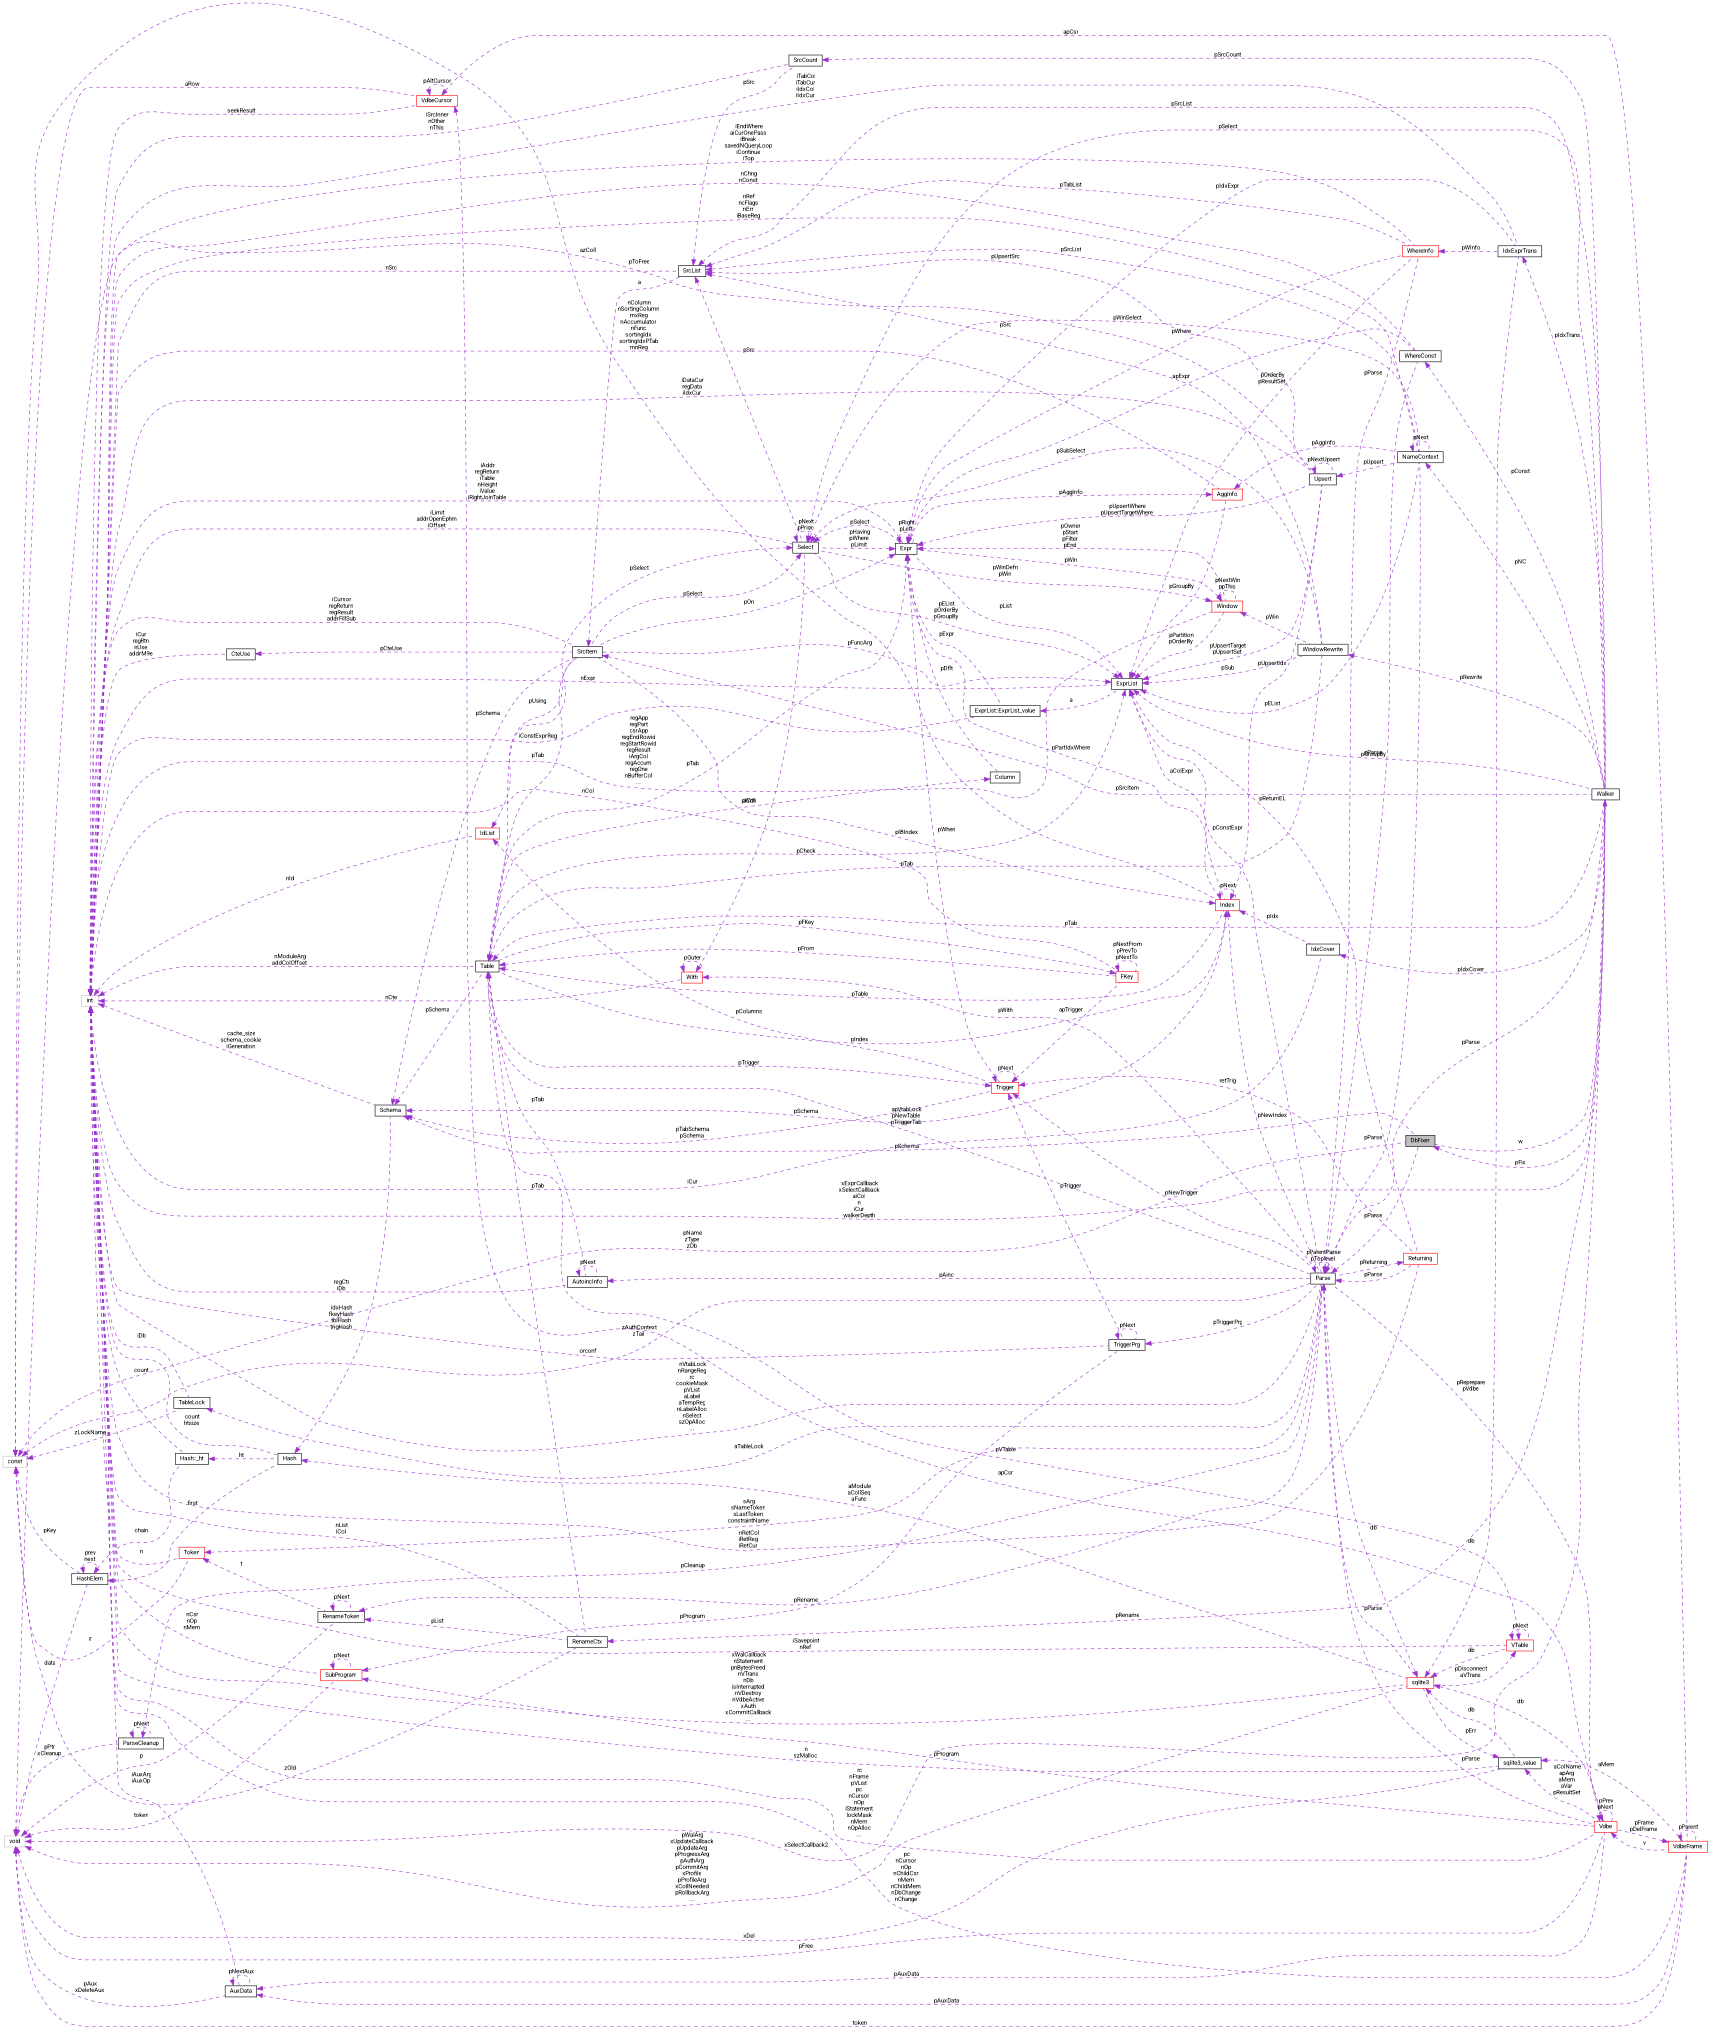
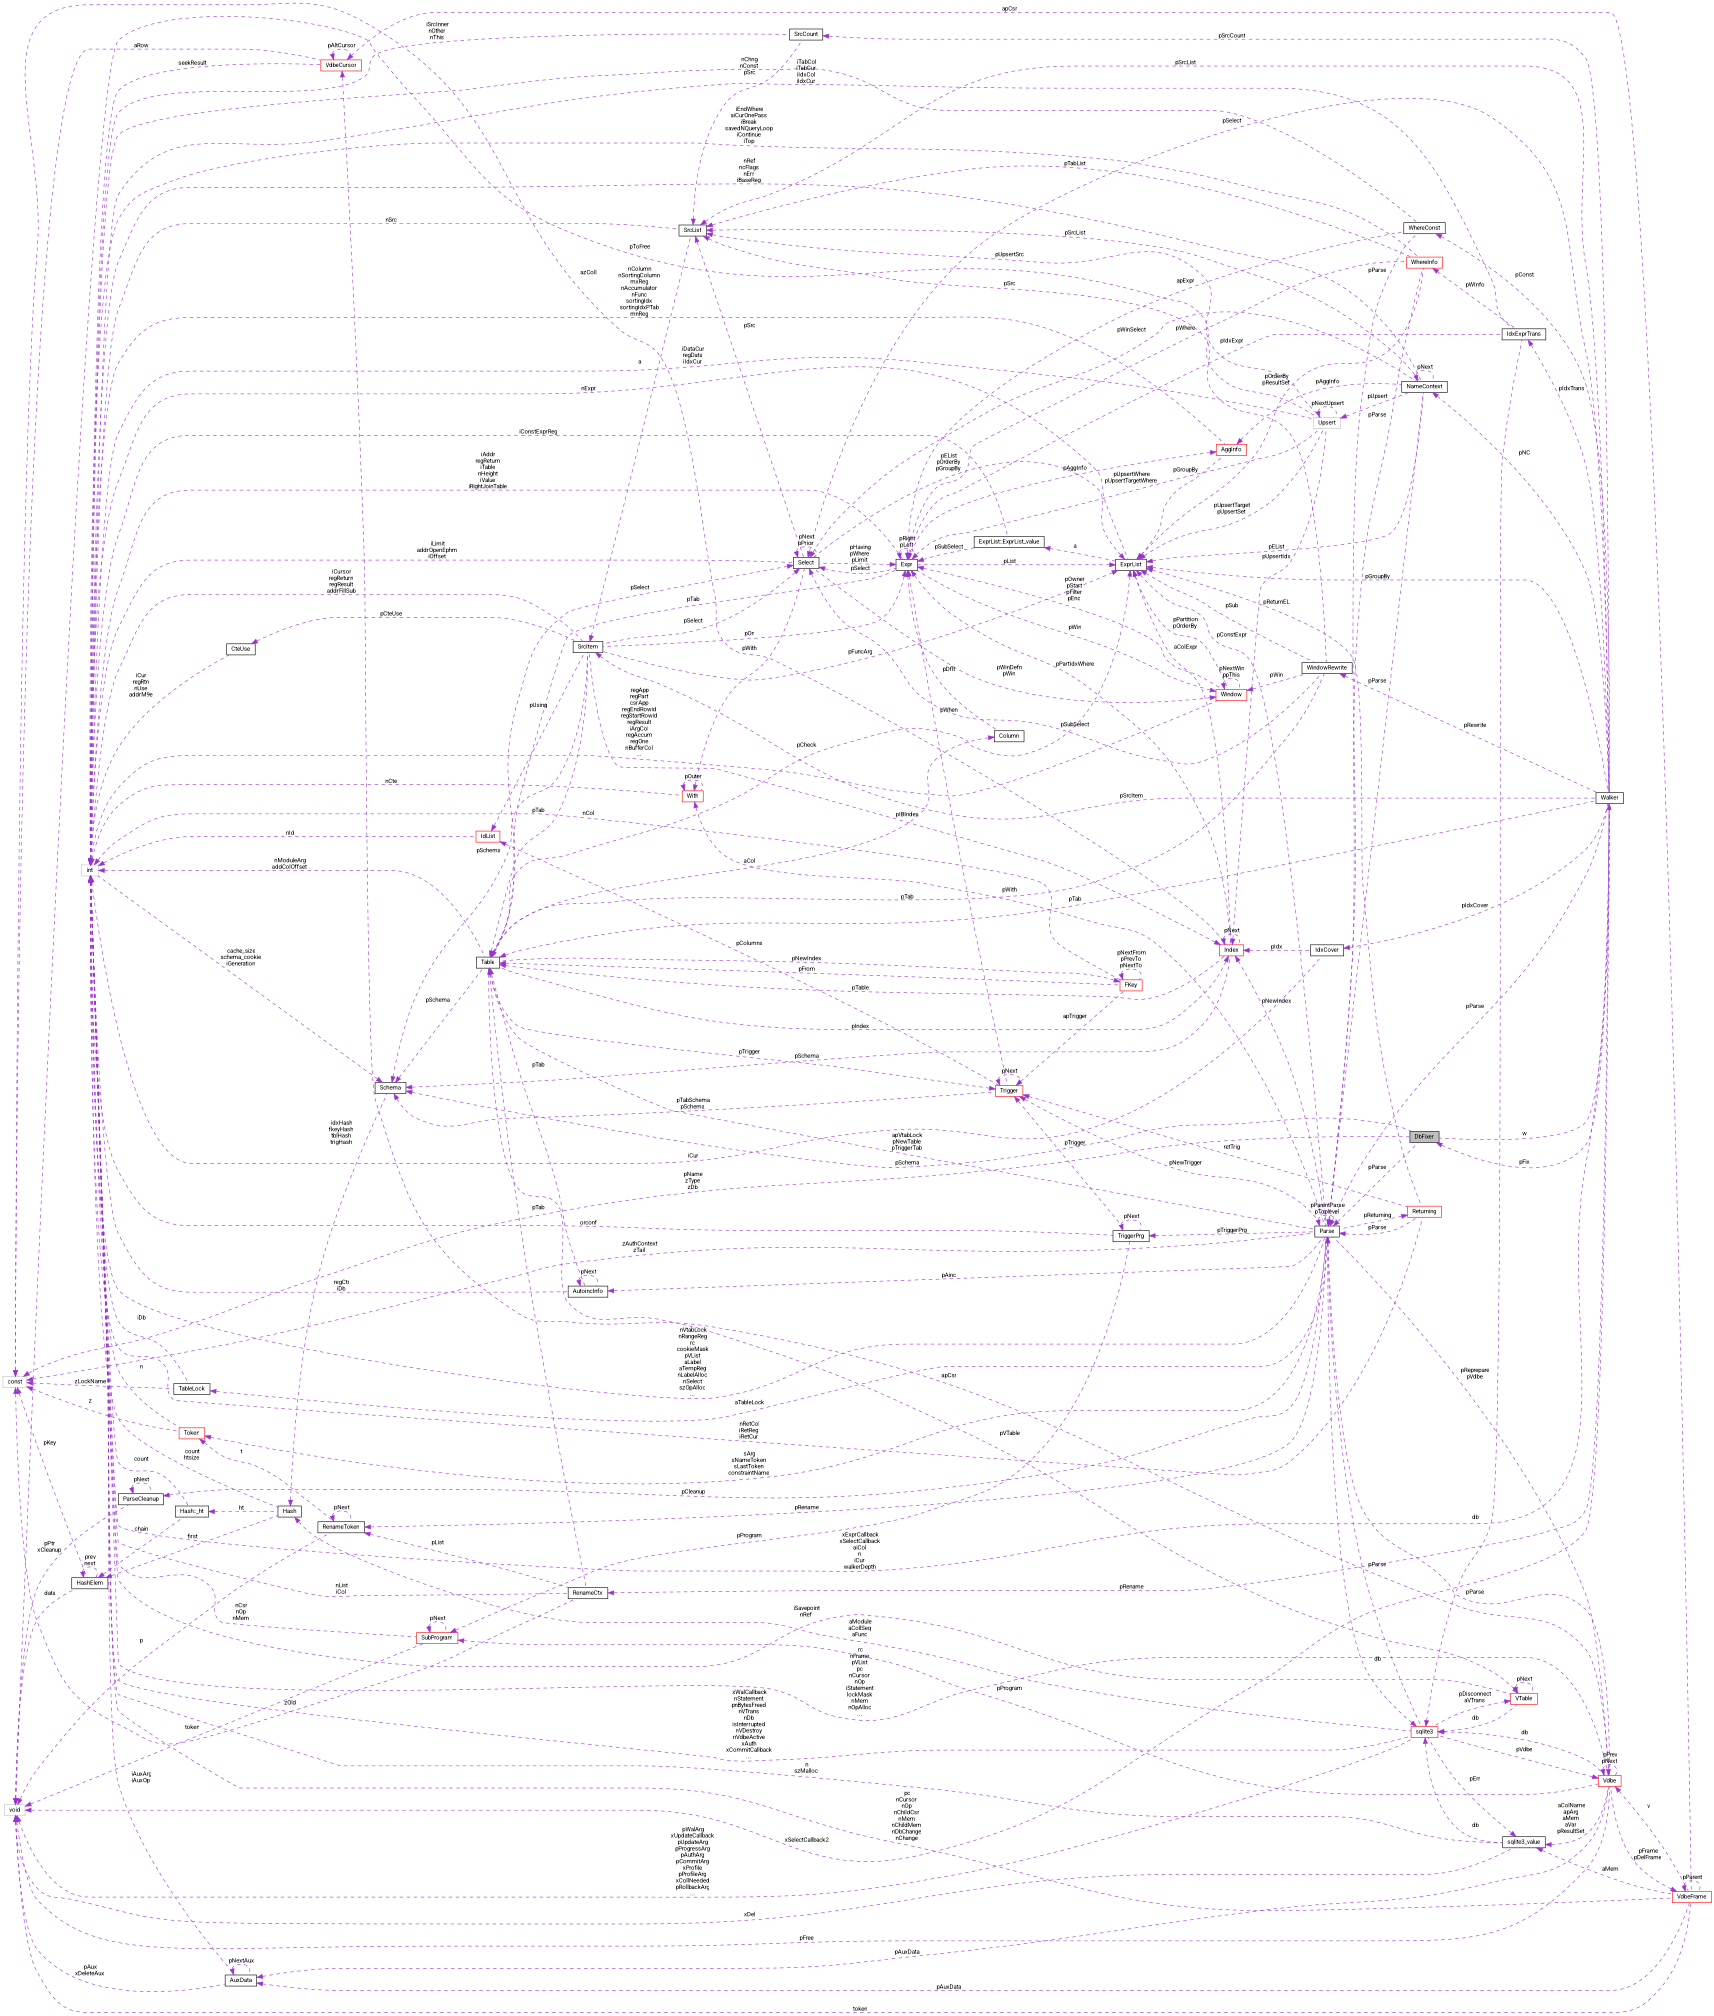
node "Upsert": color black -> grey75
edge "ExprList::ExprList_value" -> "Expr": label " pExpr" -> " pSubSelect"
edge "Table" -> "FKey": label " pFKey" -> " pNewIndex"
edge "Schema" -> "int": reversed
edge "sqlite3" -> "Vdbe": added, label "pVdbe"
